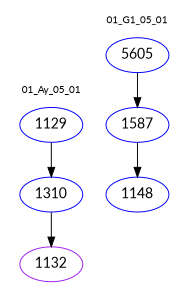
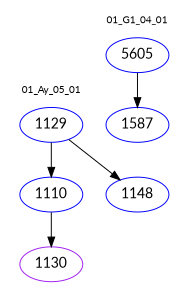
cluster "01_G1_05_01": label "01_G1_05_01" -> "01_G1_04_01"
edge "1587" -> "1148": now "1129" -> "1148"
node "1310": label "1310" -> "1110"
node "1132": label "1132" -> "1130"
